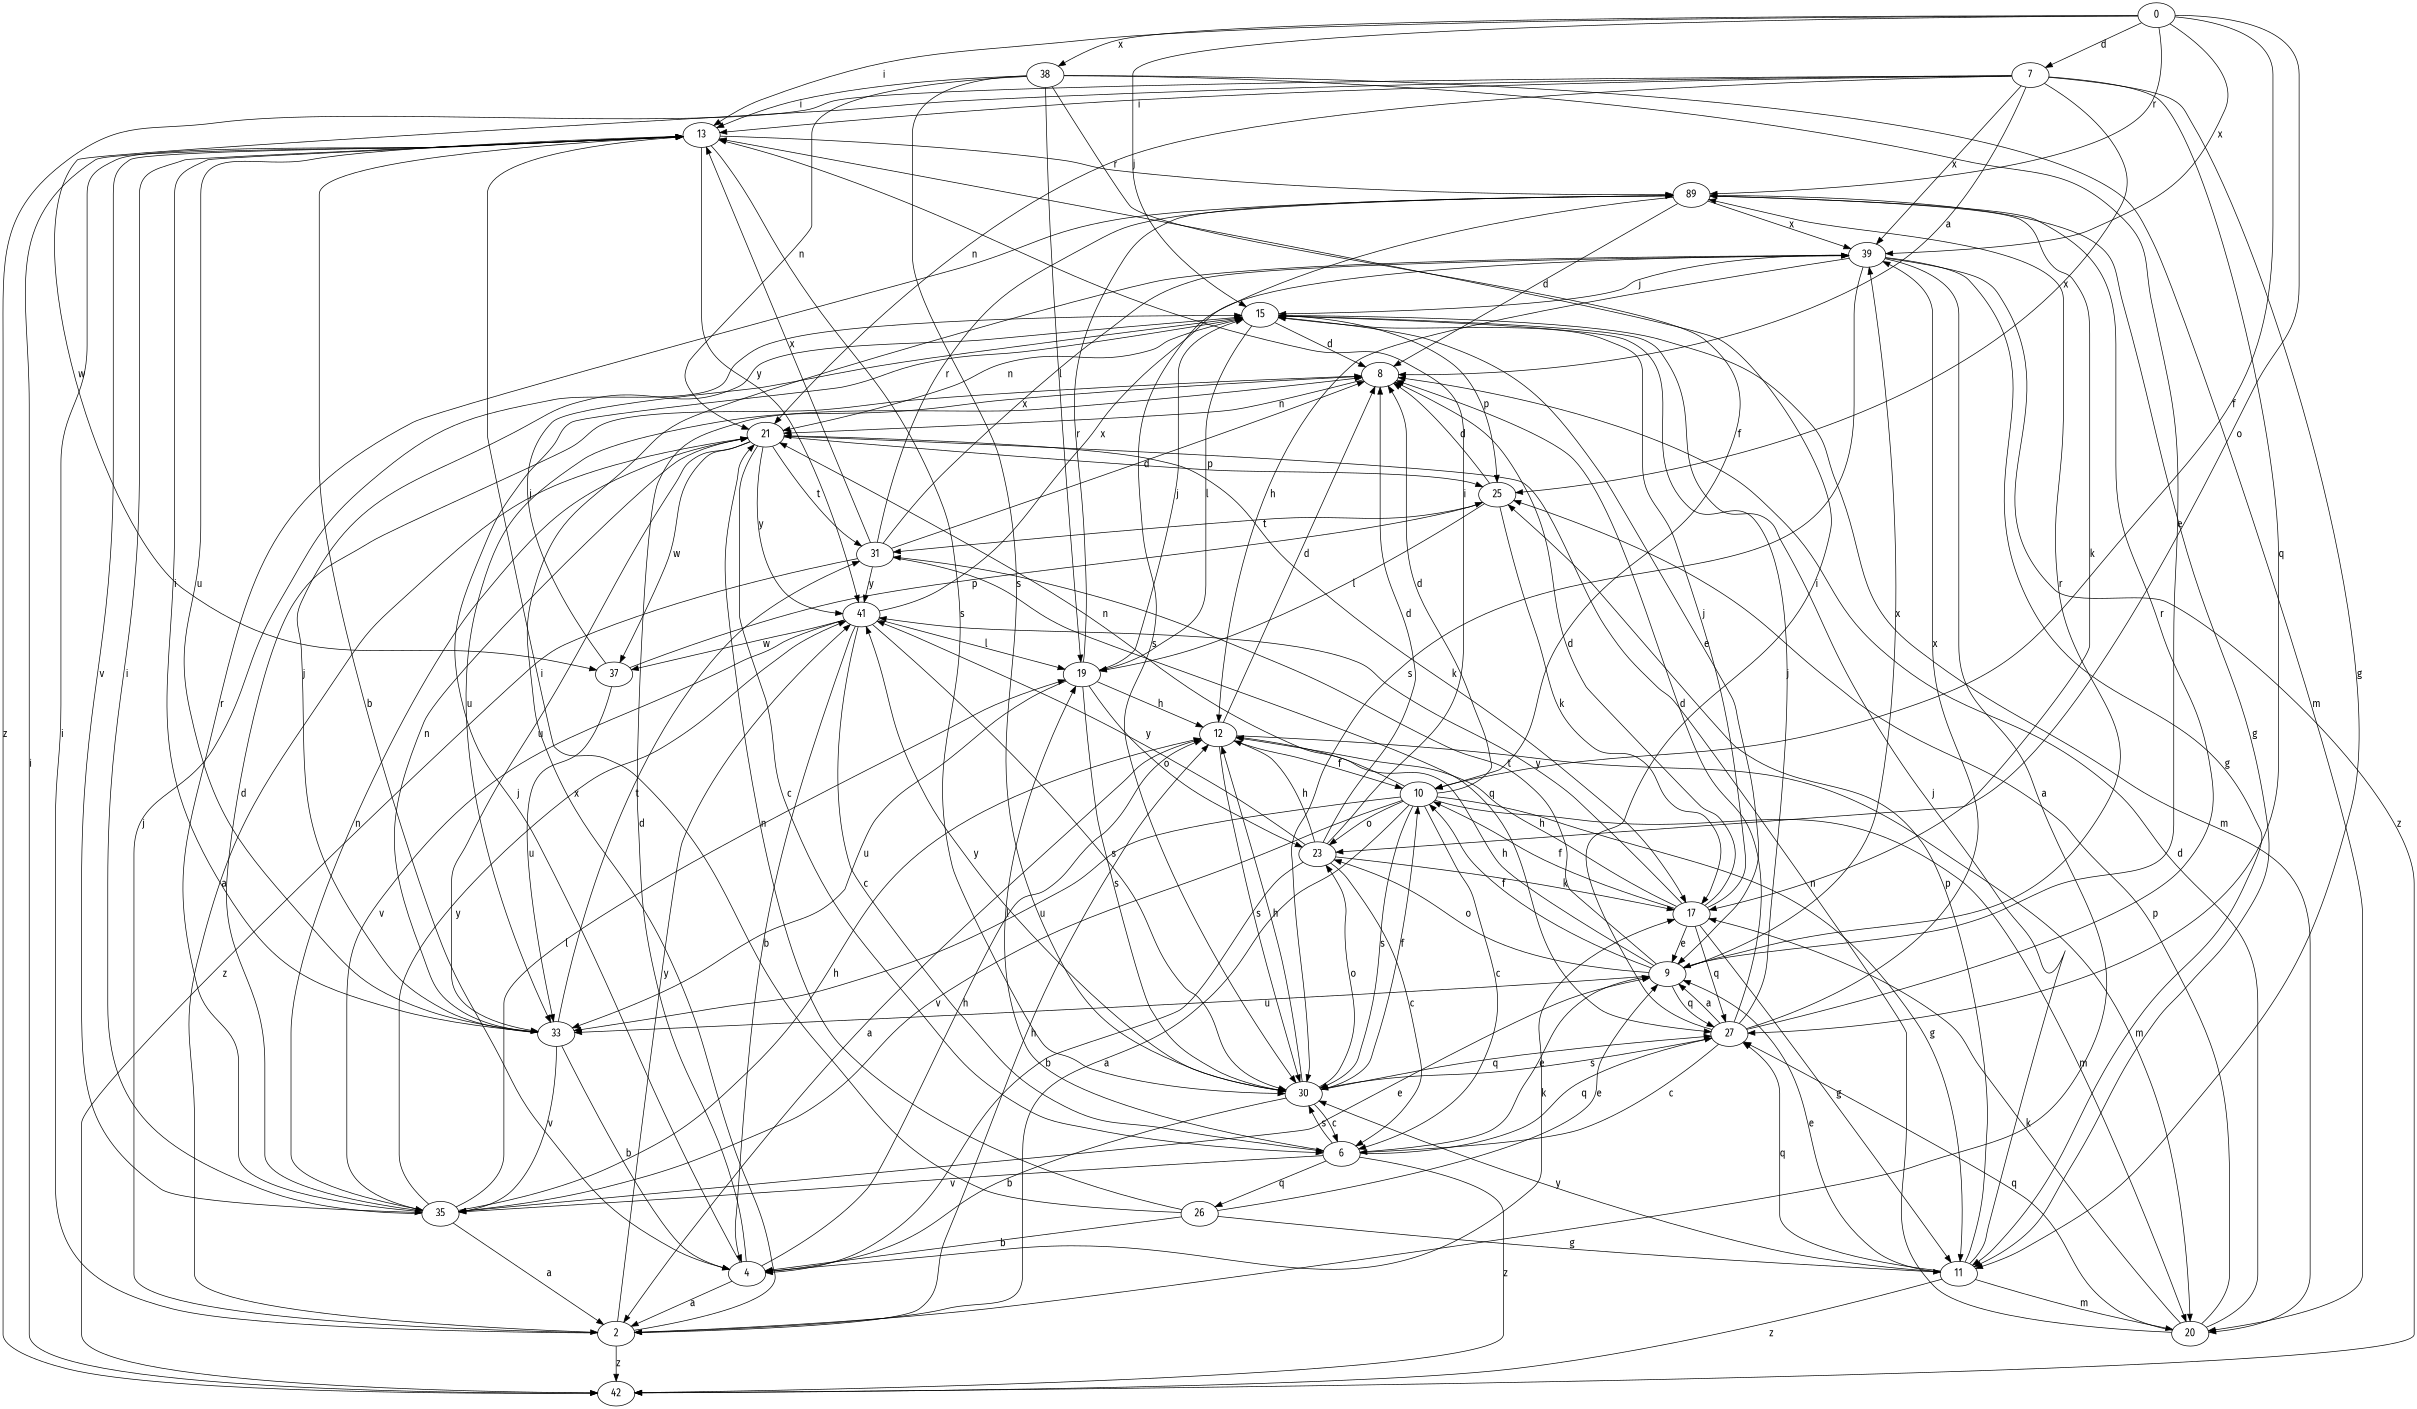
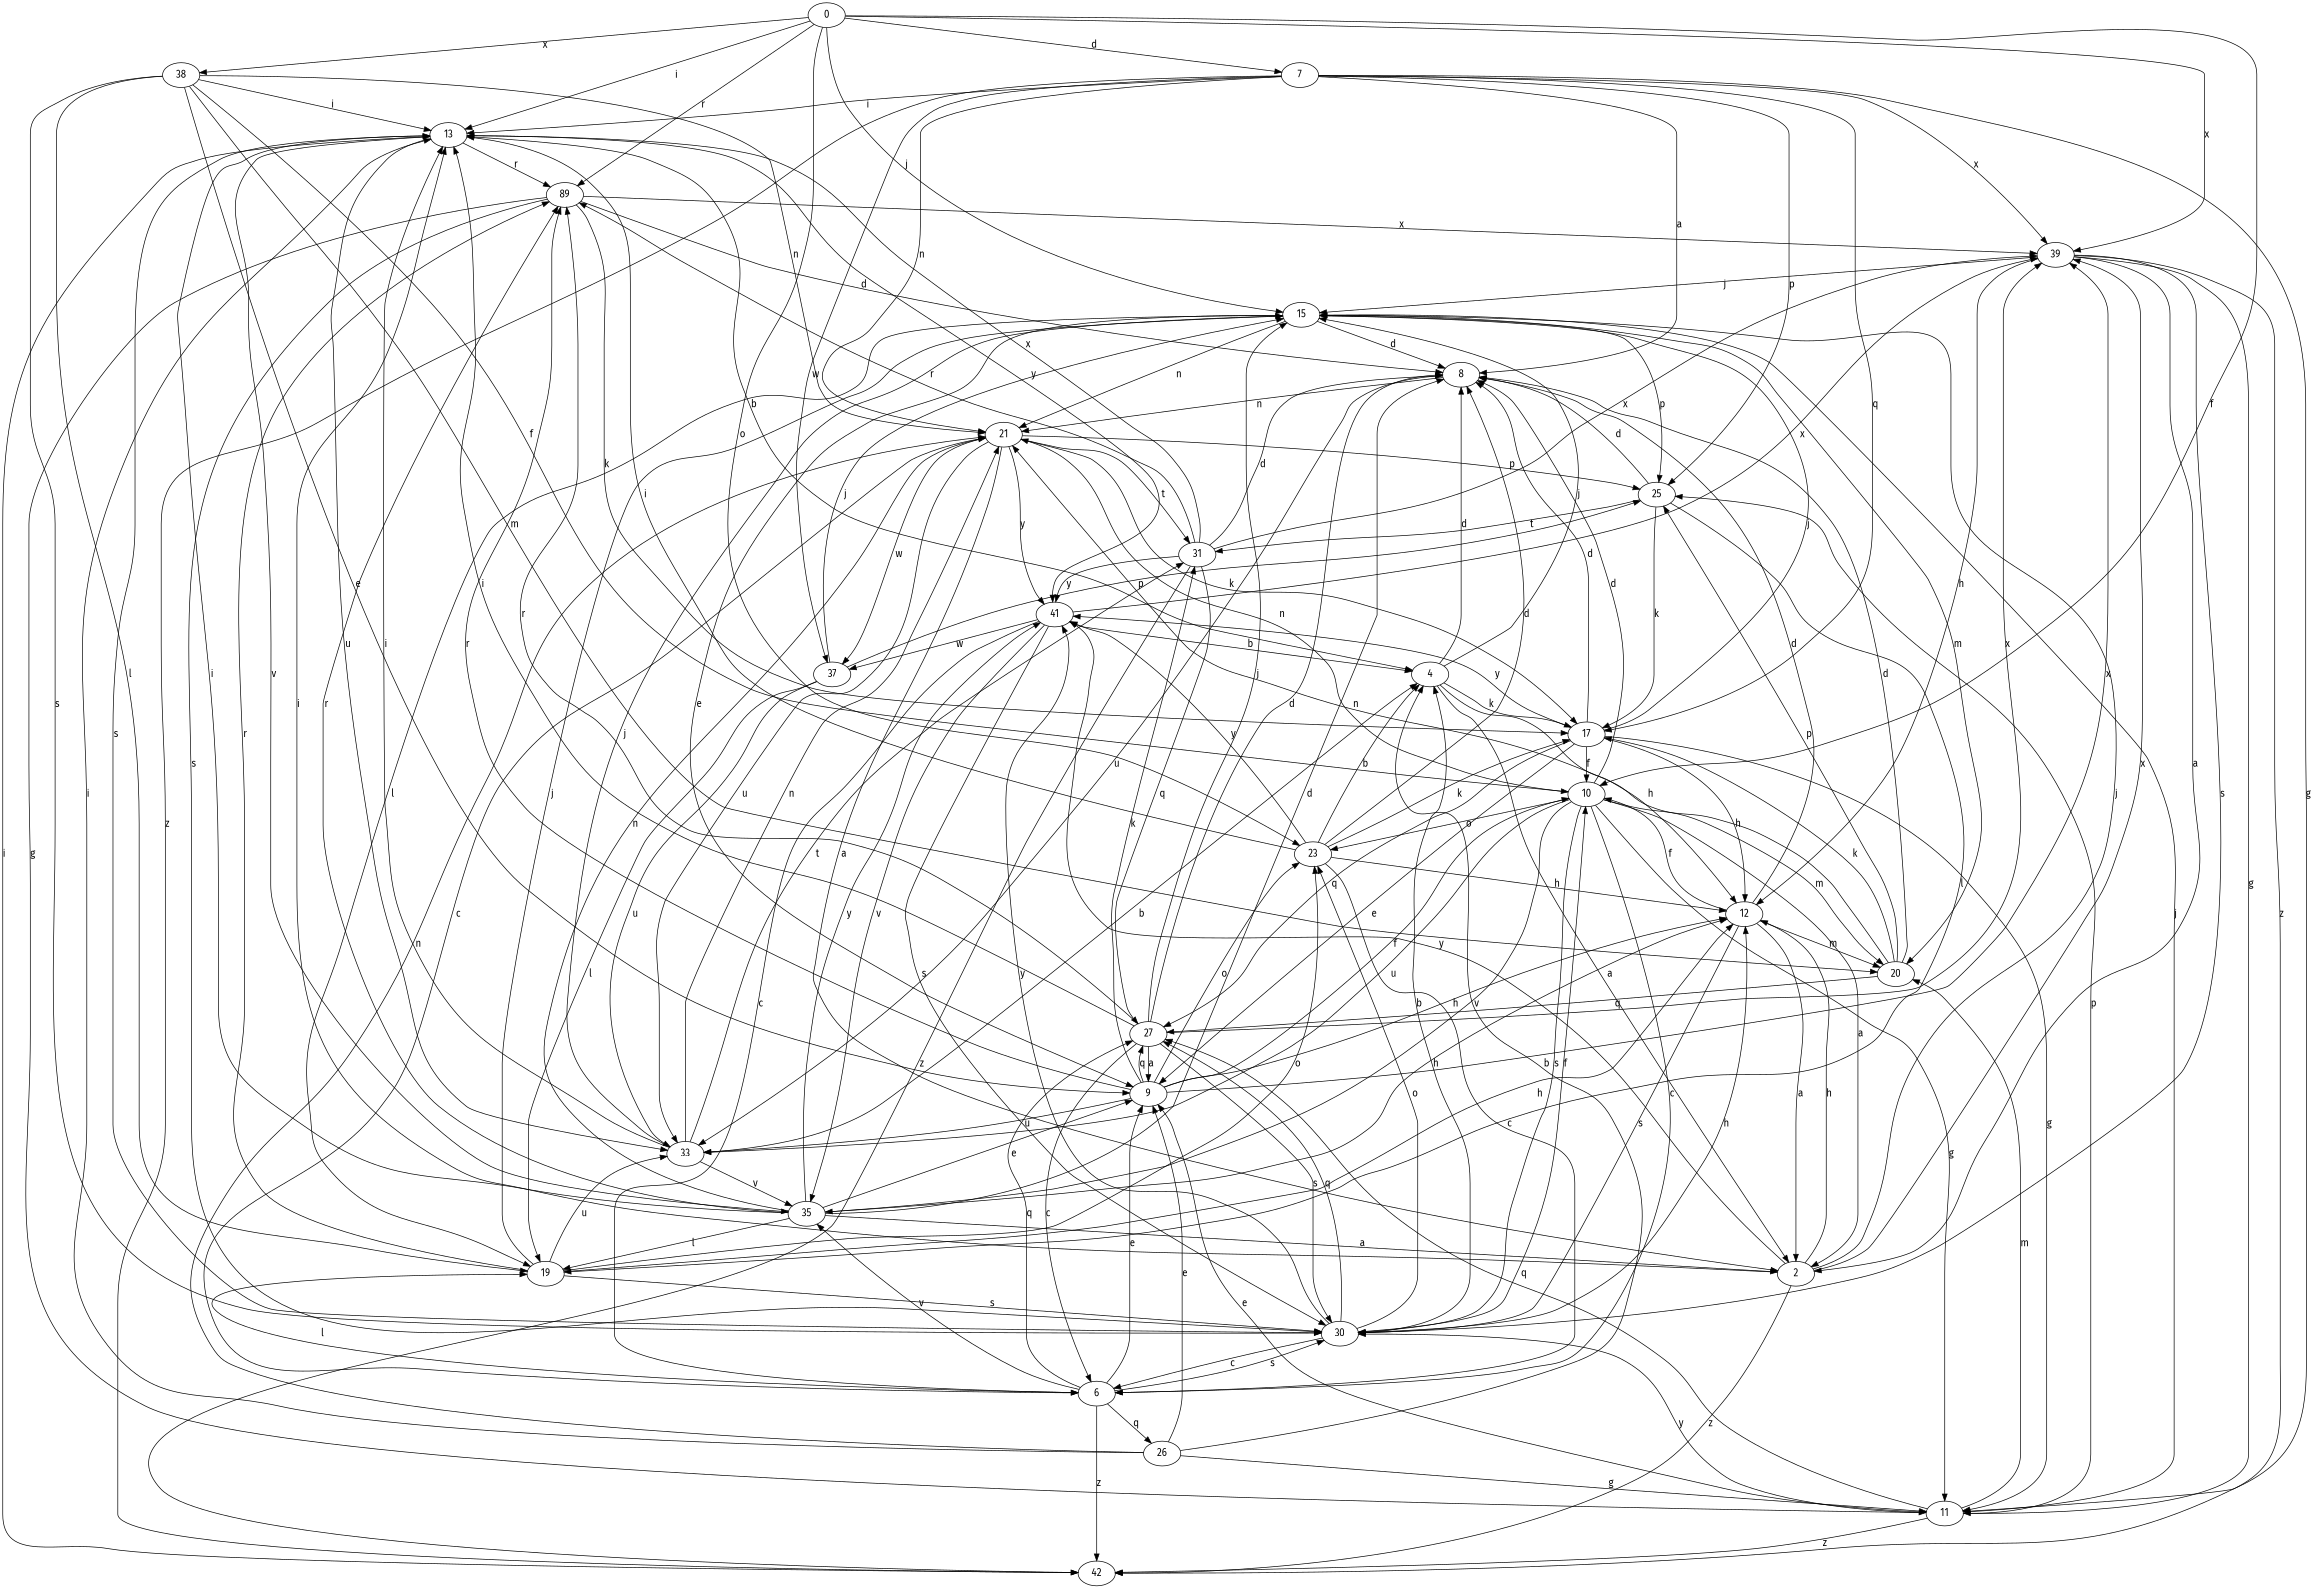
edge "7" -> "25": label "x" -> "p"
edge "41" -> "19": now "37" -> "19"
edge "7" -> "27": now "7" -> "17"
edge "9" -> "31": label "t" -> "k"
